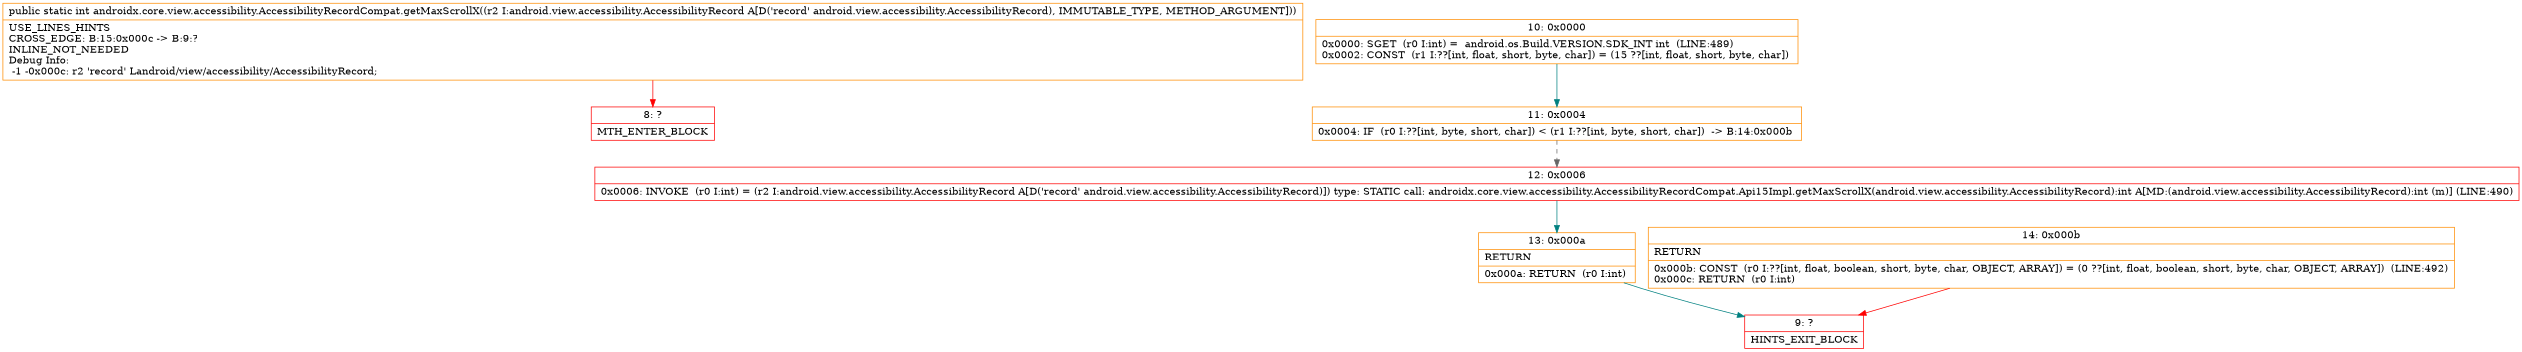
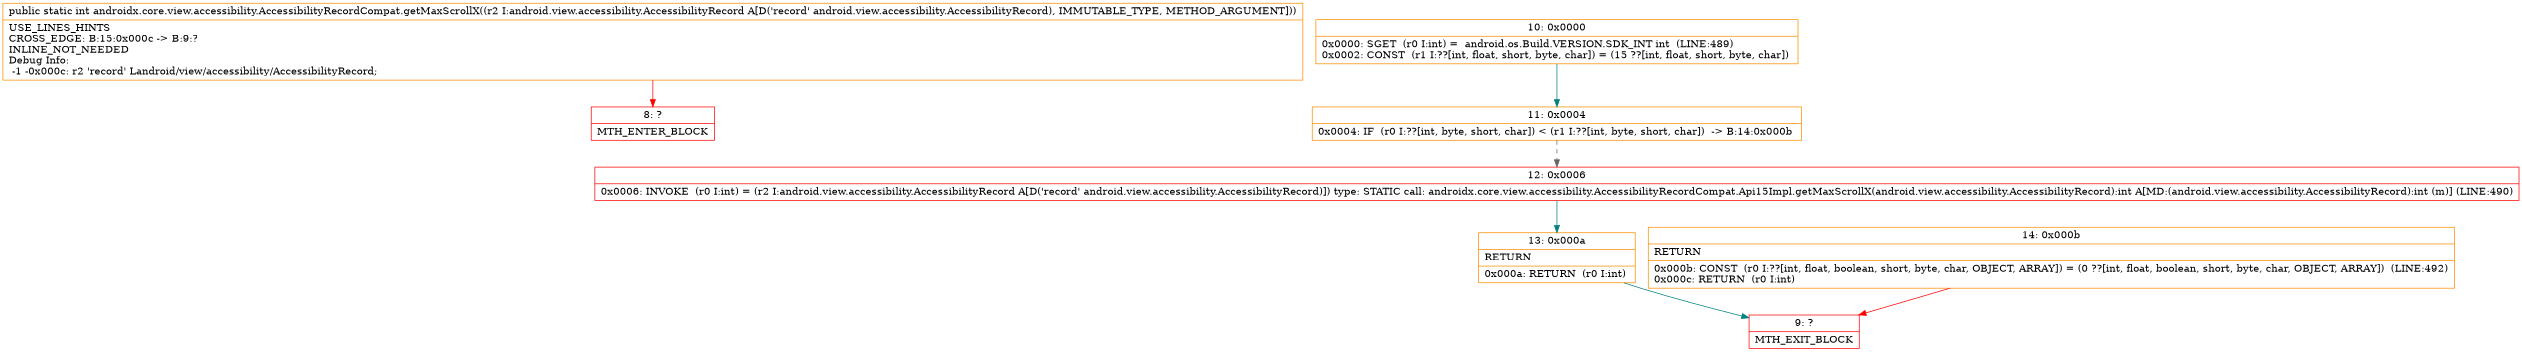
node "9: ?": text "HINTS_EXIT_BLOCK" -> "MTH_EXIT_BLOCK"
